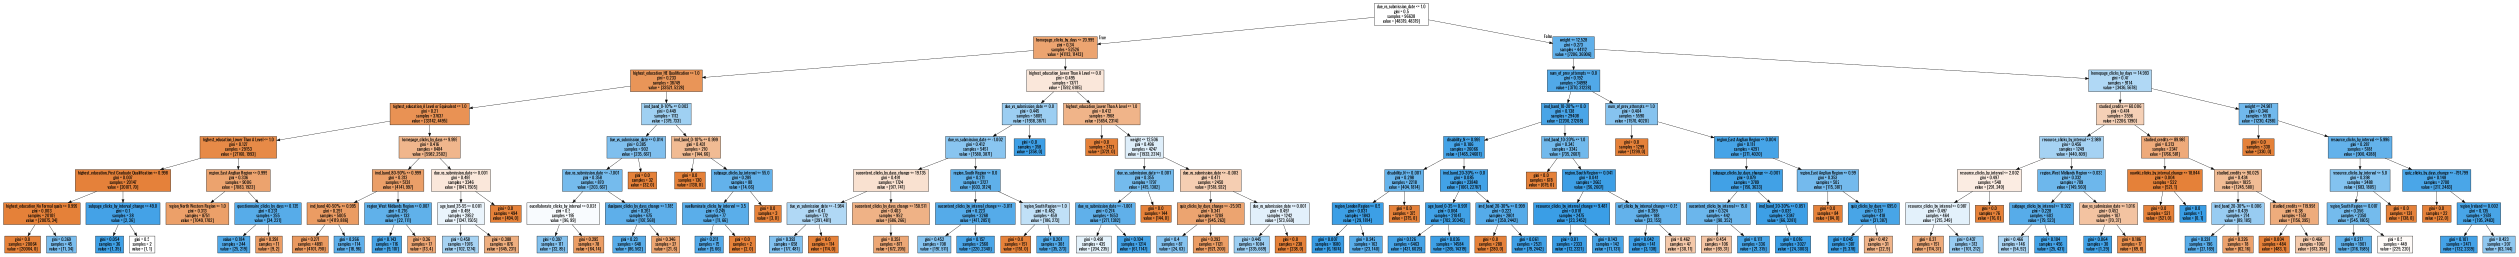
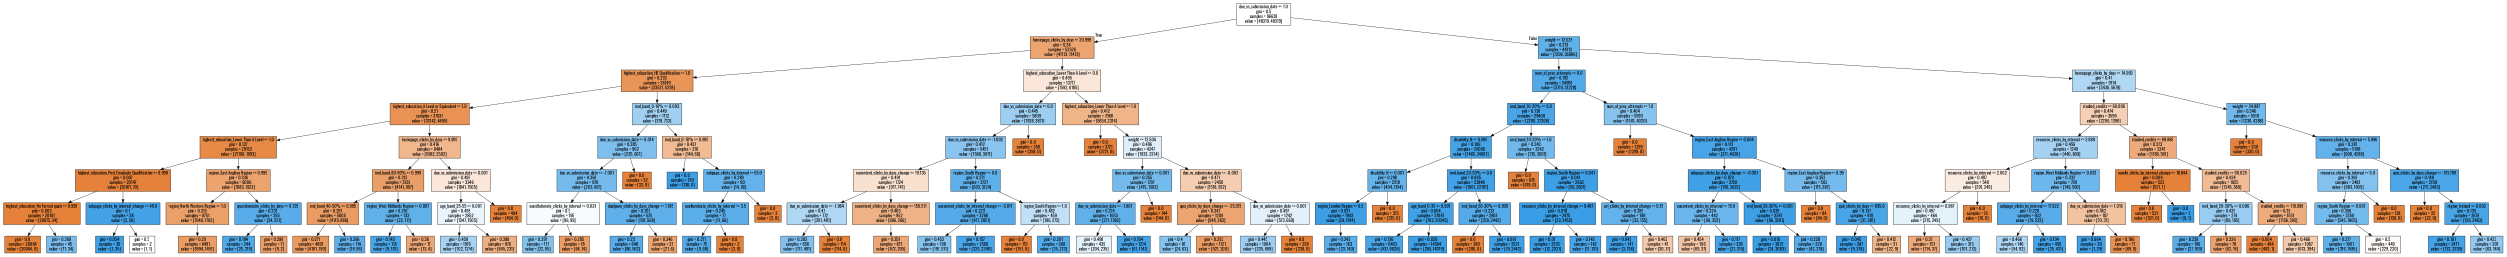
node "gini = 0.0 samples = 358 value = [358, 0]": fillcolor #399de5f9 -> #e58139ff
node "gini = 0.0 samples = 130 value = [130, 0]": fillcolor #e58139ff -> #399de5f9
node "gini = 0.29 samples = 8491 value = [6994, 1497]": added
node "value = 0.184 samples = 244 value = [25, 219]": label "value = 0.184 samples = 244 value = [25, 219]" -> "gini = 0.184 samples = 244 value = [25, 219]"
node "gini = 0.007 samples = 1680 value = [6, 1674]": removed
node "gini = 0.228 samples = 320 value = [42, 278]": added
